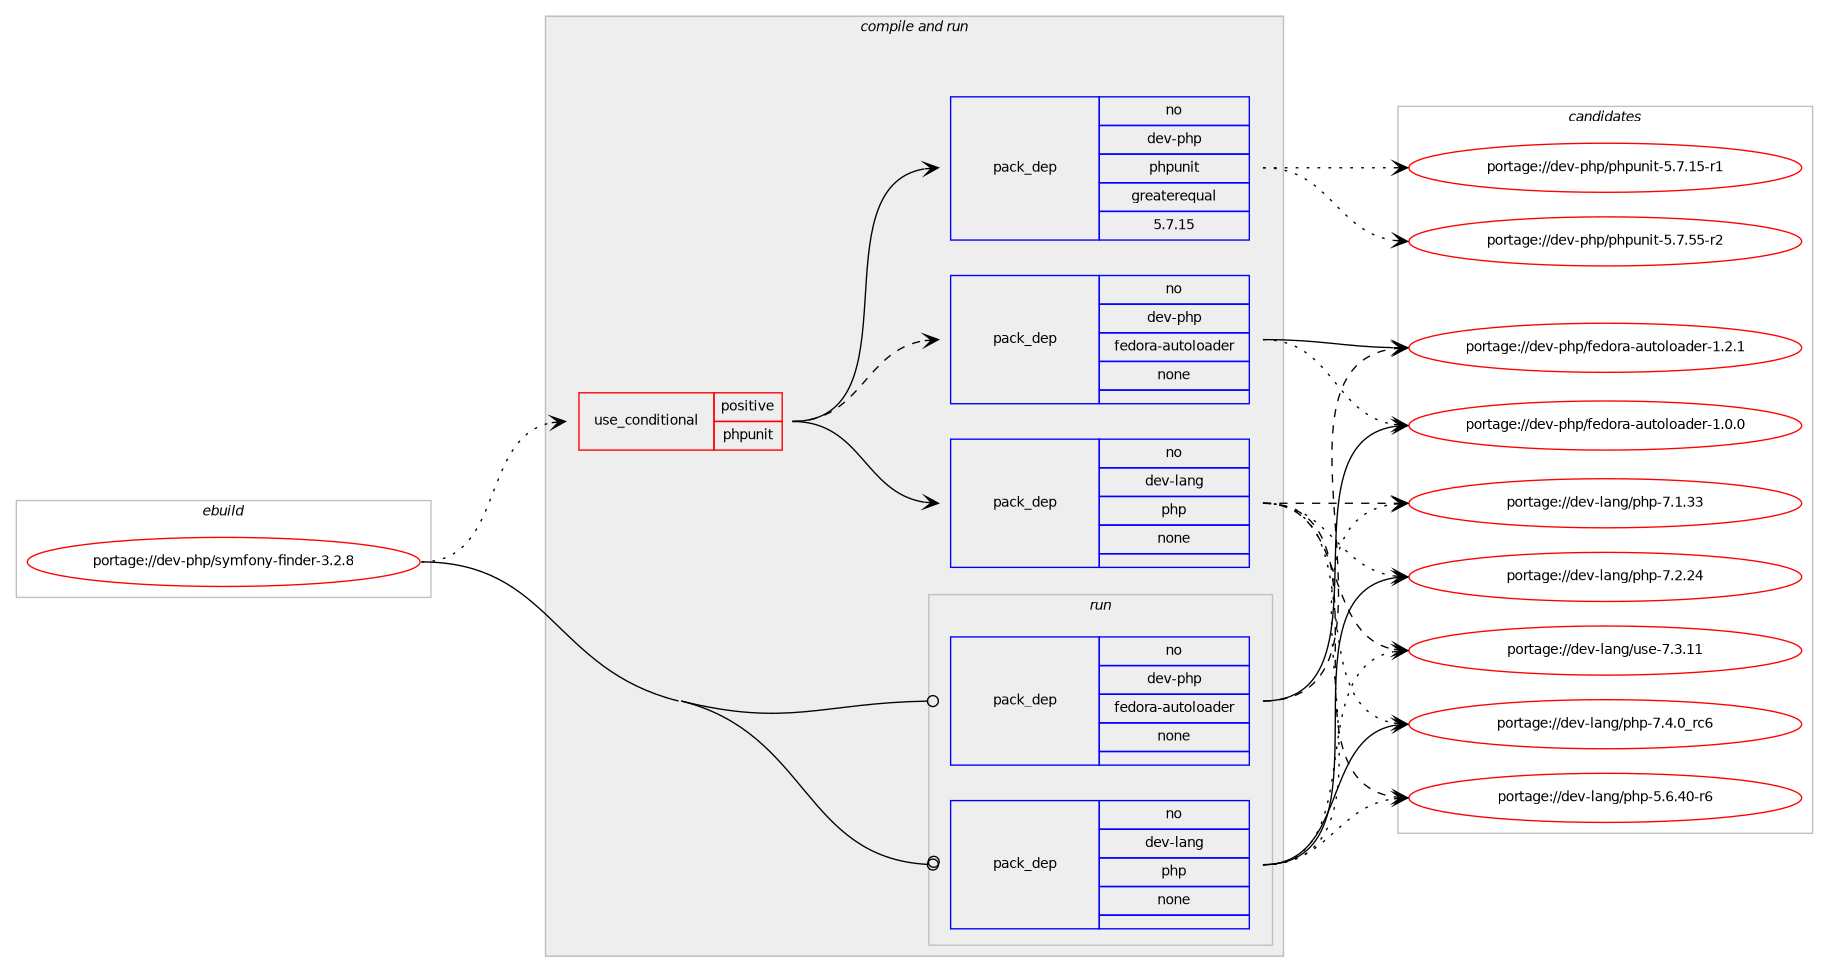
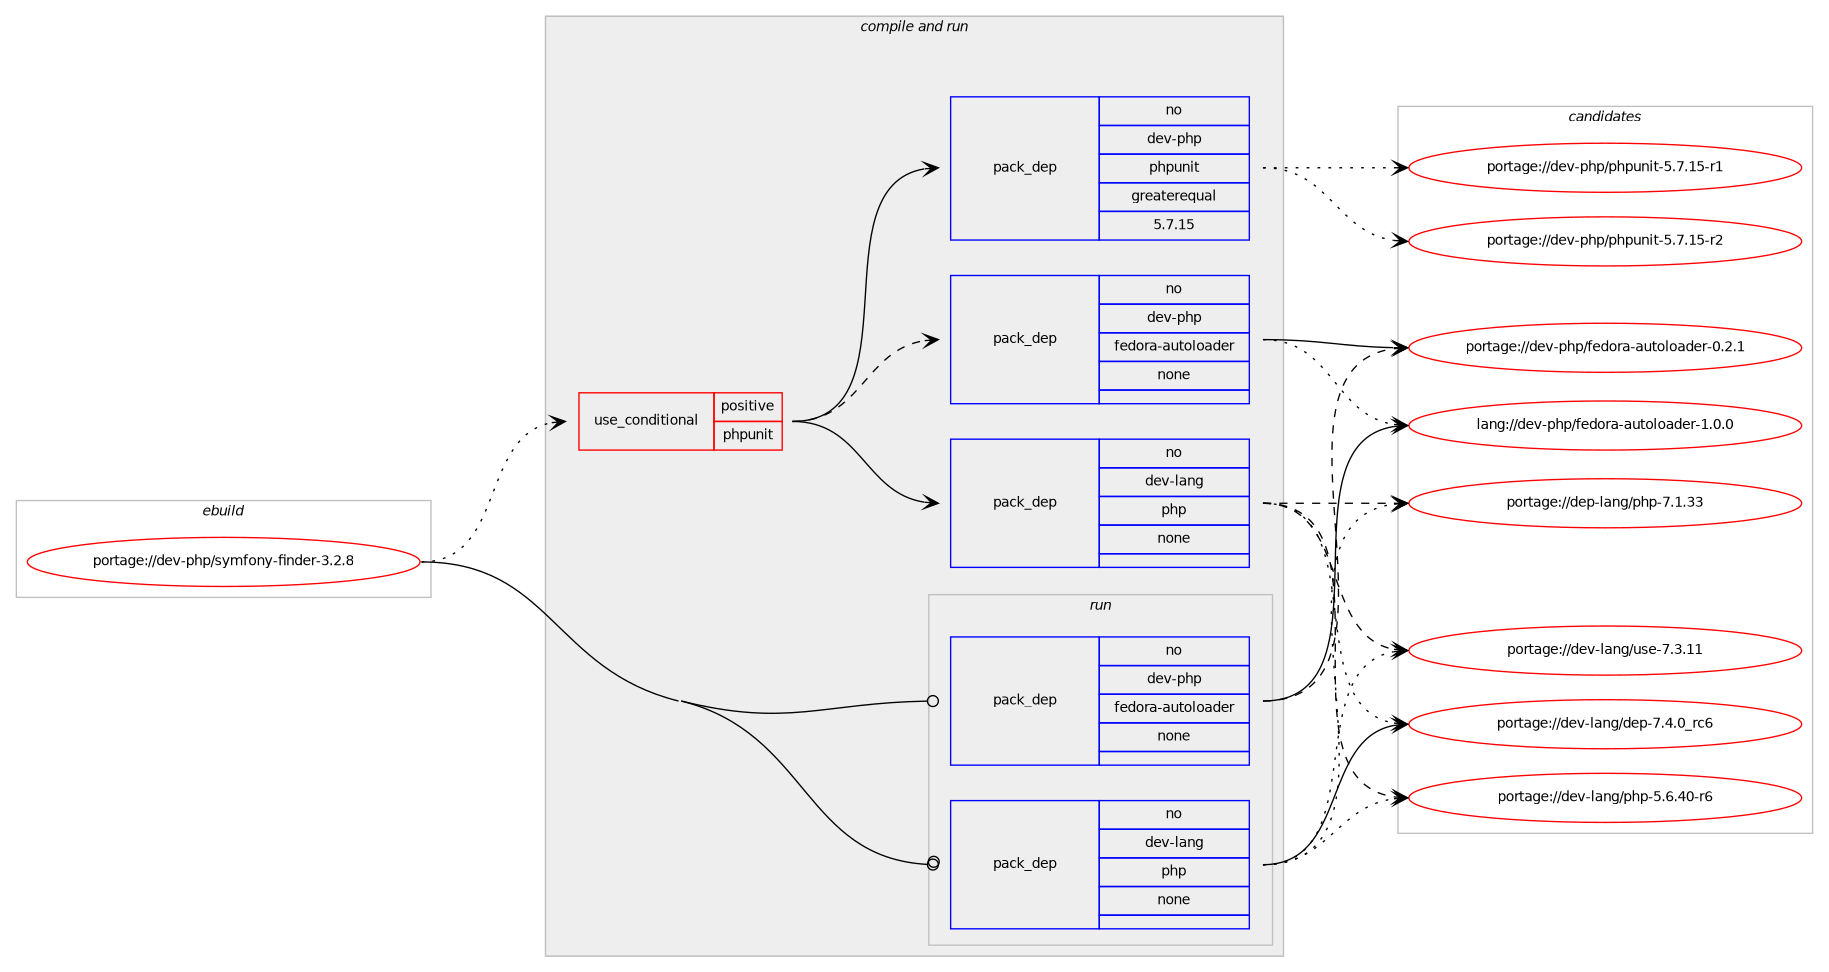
node "portage://dev-php/phpunit-5.7.55-r2": label "portage://dev-php/phpunit-5.7.55-r2" -> "portage://dev-php/phpunit-5.7.15-r2"
node "portage://dev-php/fedora-autoloader-1.2.1": label "portage://dev-php/fedora-autoloader-1.2.1" -> "portage://dev-php/fedora-autoloader-0.2.1"
node "portage://dev-php/fedora-autoloader-1.0.0": label "portage://dev-php/fedora-autoloader-1.0.0" -> "lang://dev-php/fedora-autoloader-1.0.0"
node "portage://dev-lang/php-7.1.33": label "portage://dev-lang/php-7.1.33" -> "portage://dep-lang/php-7.1.33"
node "portage://dev-lang/php-7.2.24": removed
node "portage://dev-lang/php-7.4.0_rc6": label "portage://dev-lang/php-7.4.0_rc6" -> "portage://dev-lang/dep-7.4.0_rc6"
